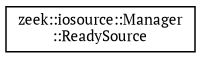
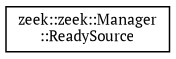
node "zeek::iosource::Manager ::ReadySource": label "zeek::iosource::Manager ::ReadySource" -> "zeek::zeek::Manager ::ReadySource"
